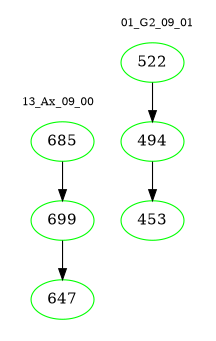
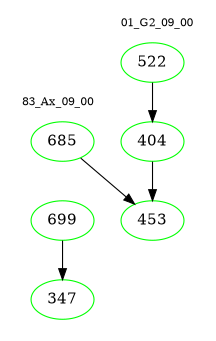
cluster "01_G2_09_01": label "01_G2_09_01" -> "01_G2_09_00"
cluster "13_Ax_09_00": label "13_Ax_09_00" -> "83_Ax_09_00"
node "494": label "494" -> "404"
edge "685" -> "699": now "685" -> "453"
node "647": label "647" -> "347"
